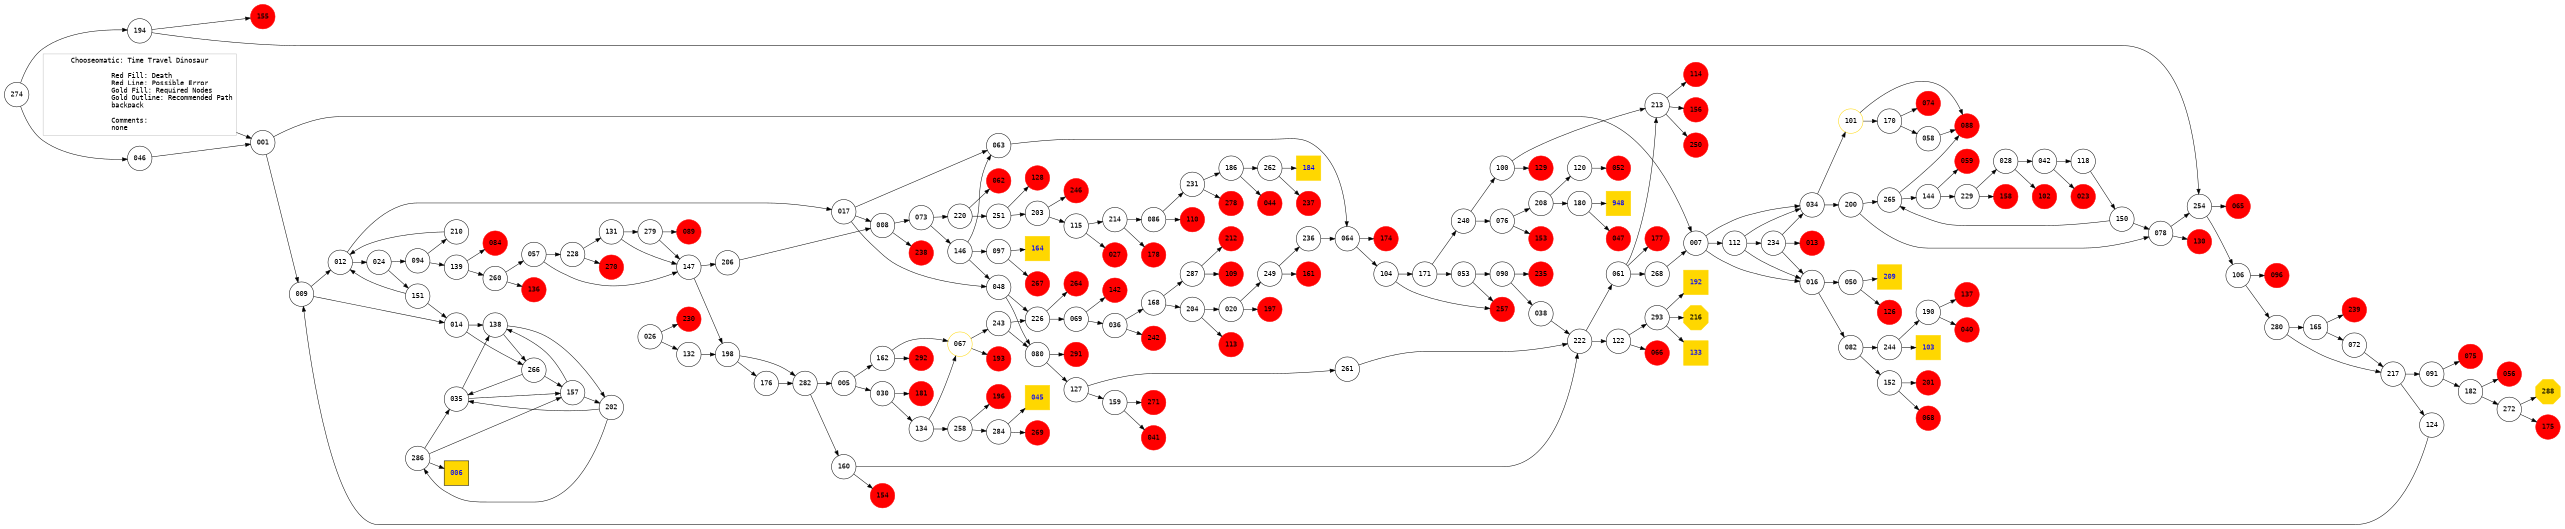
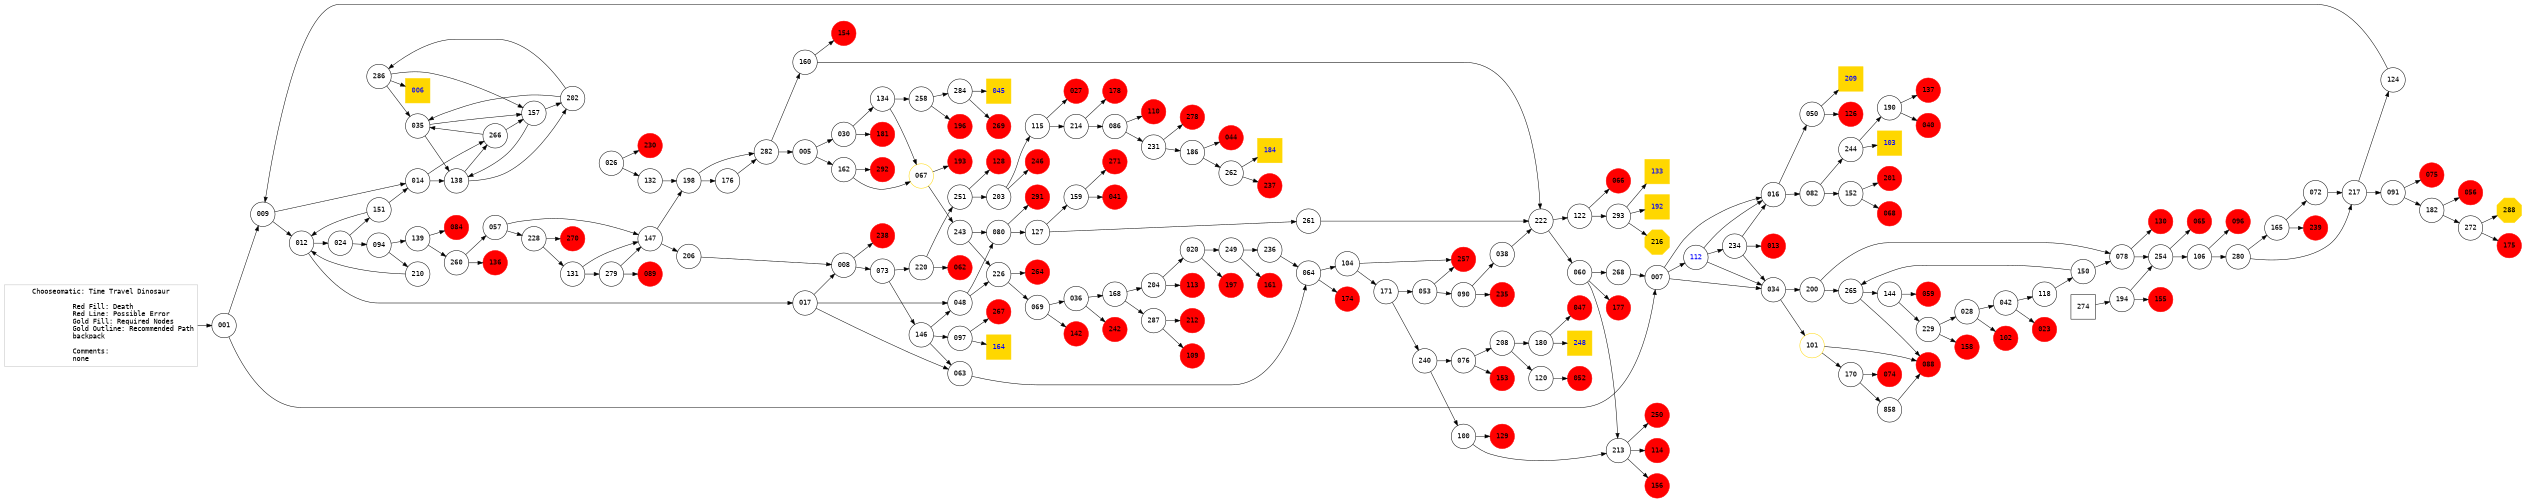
node "274": shape ellipse -> box
node "058": label "058" -> "858"
node "046": removed
node "948": label "948" -> "248"
node "112": fontcolor black -> blue
node "061": label "061" -> "060"
node "006": color black -> gold
